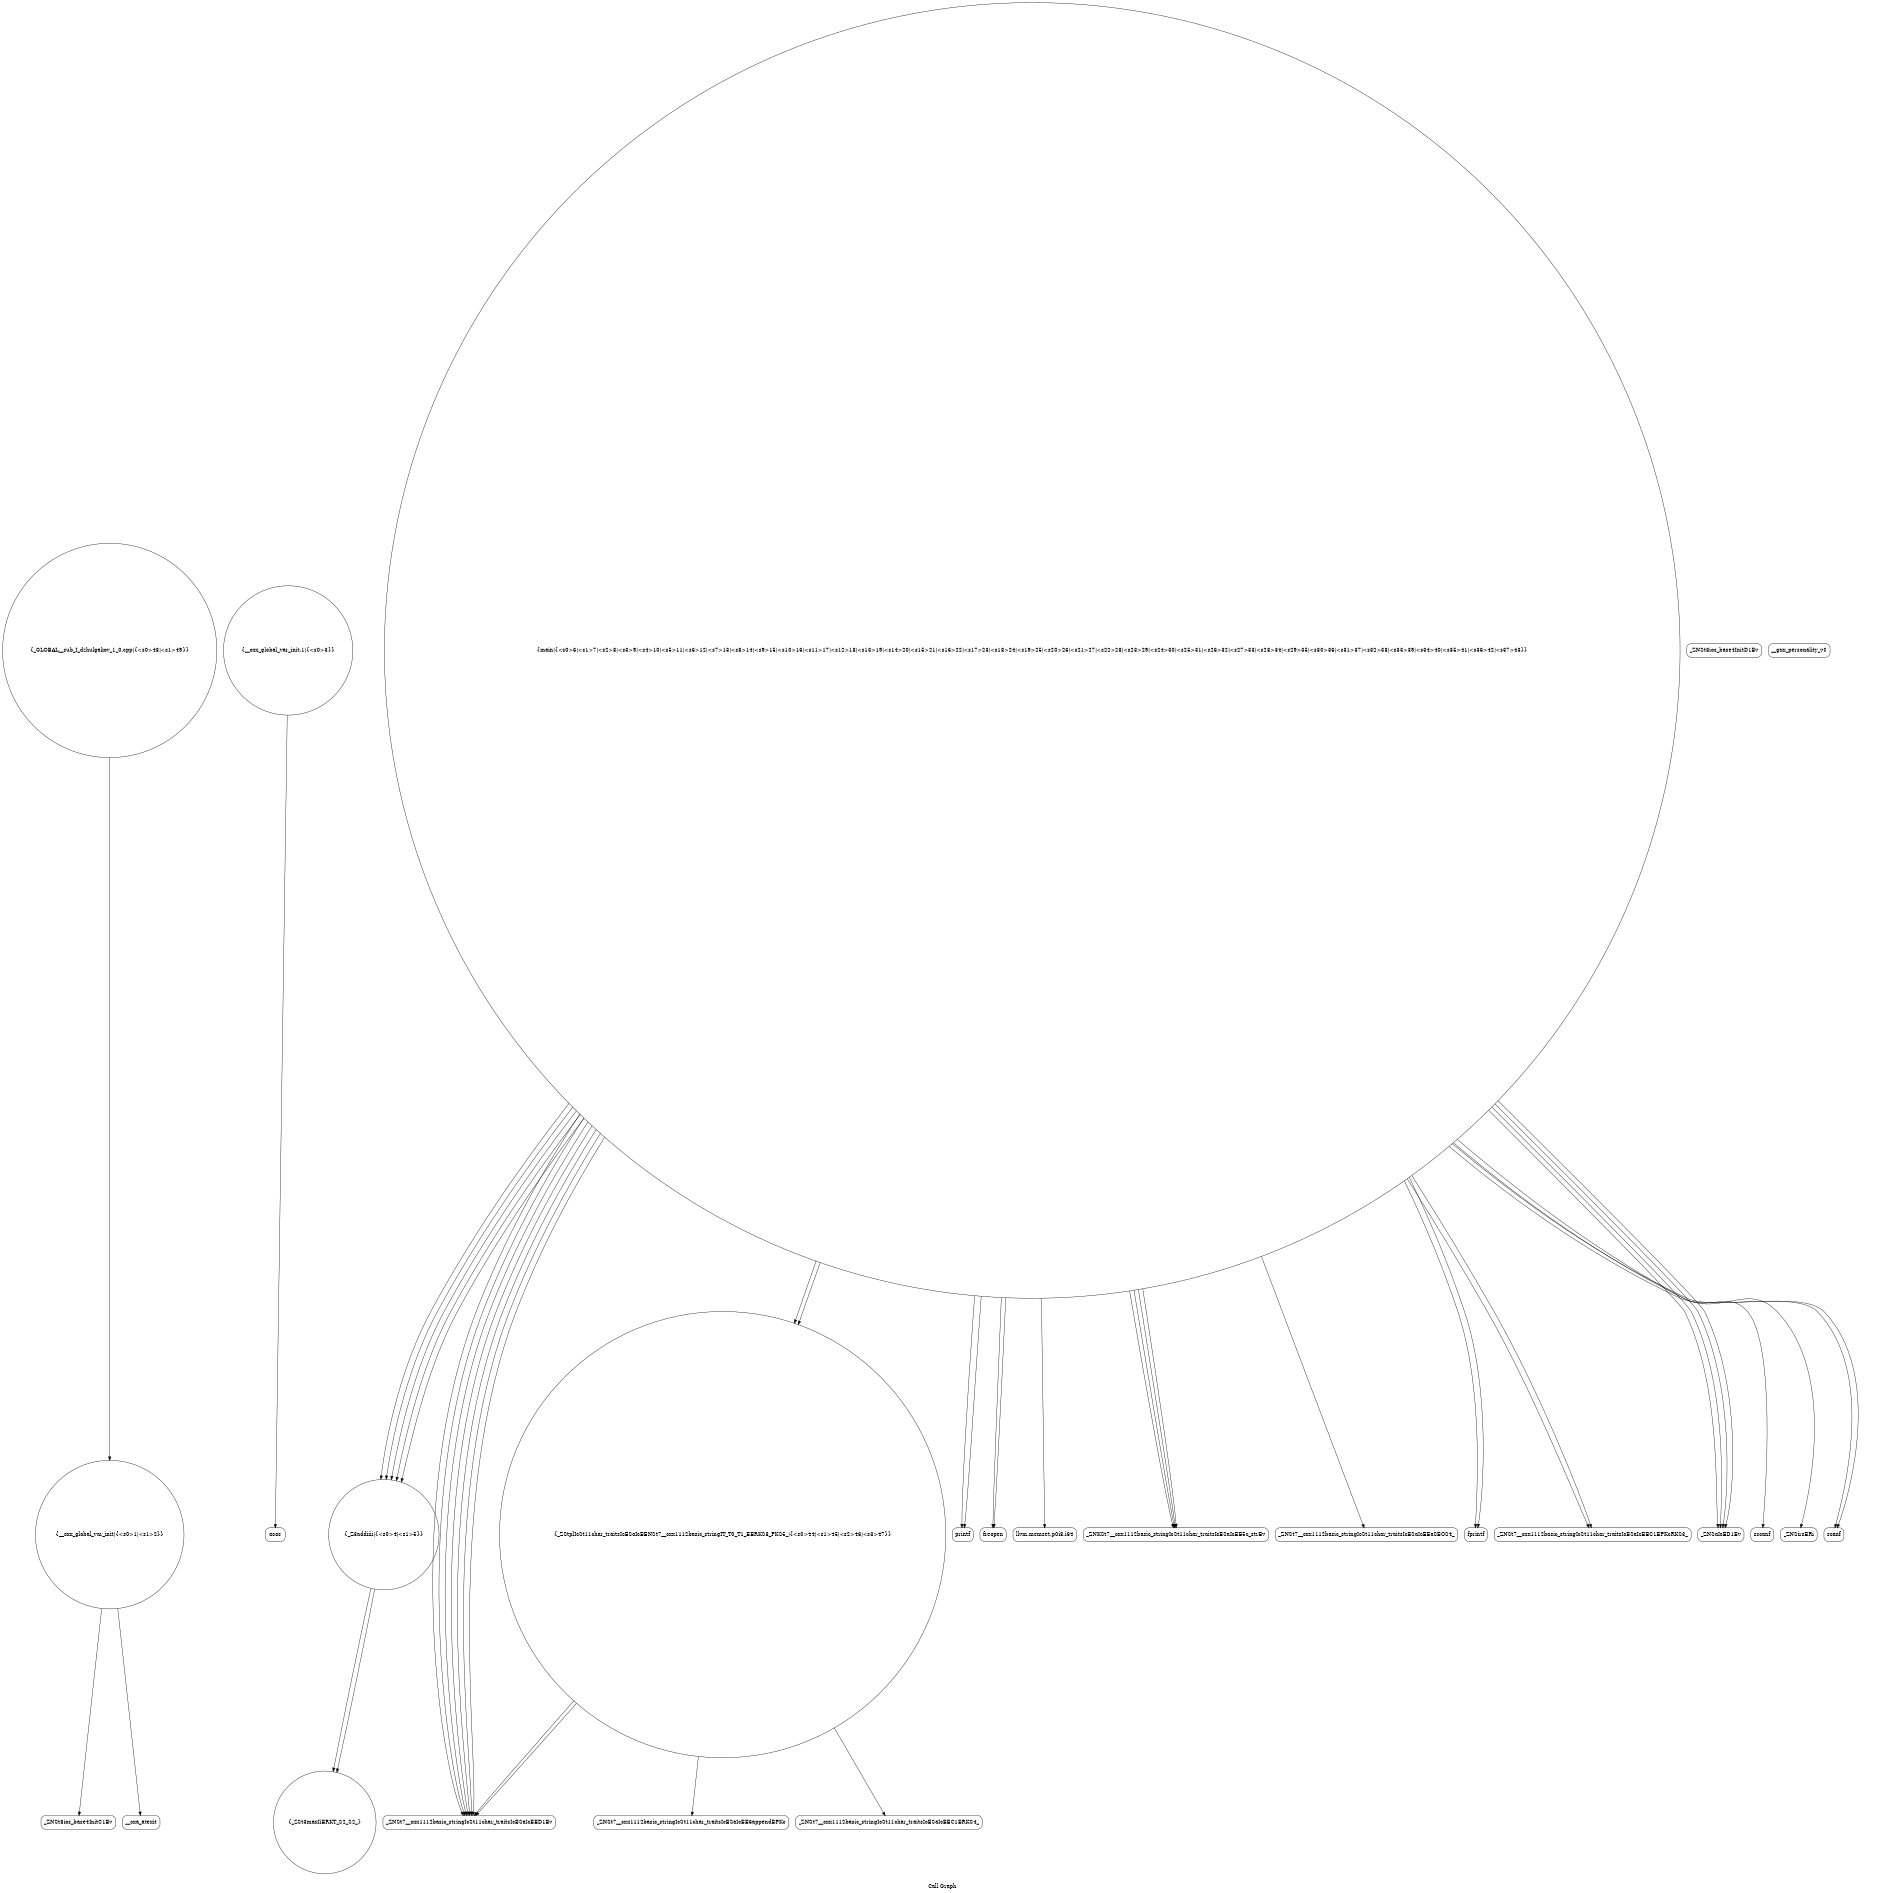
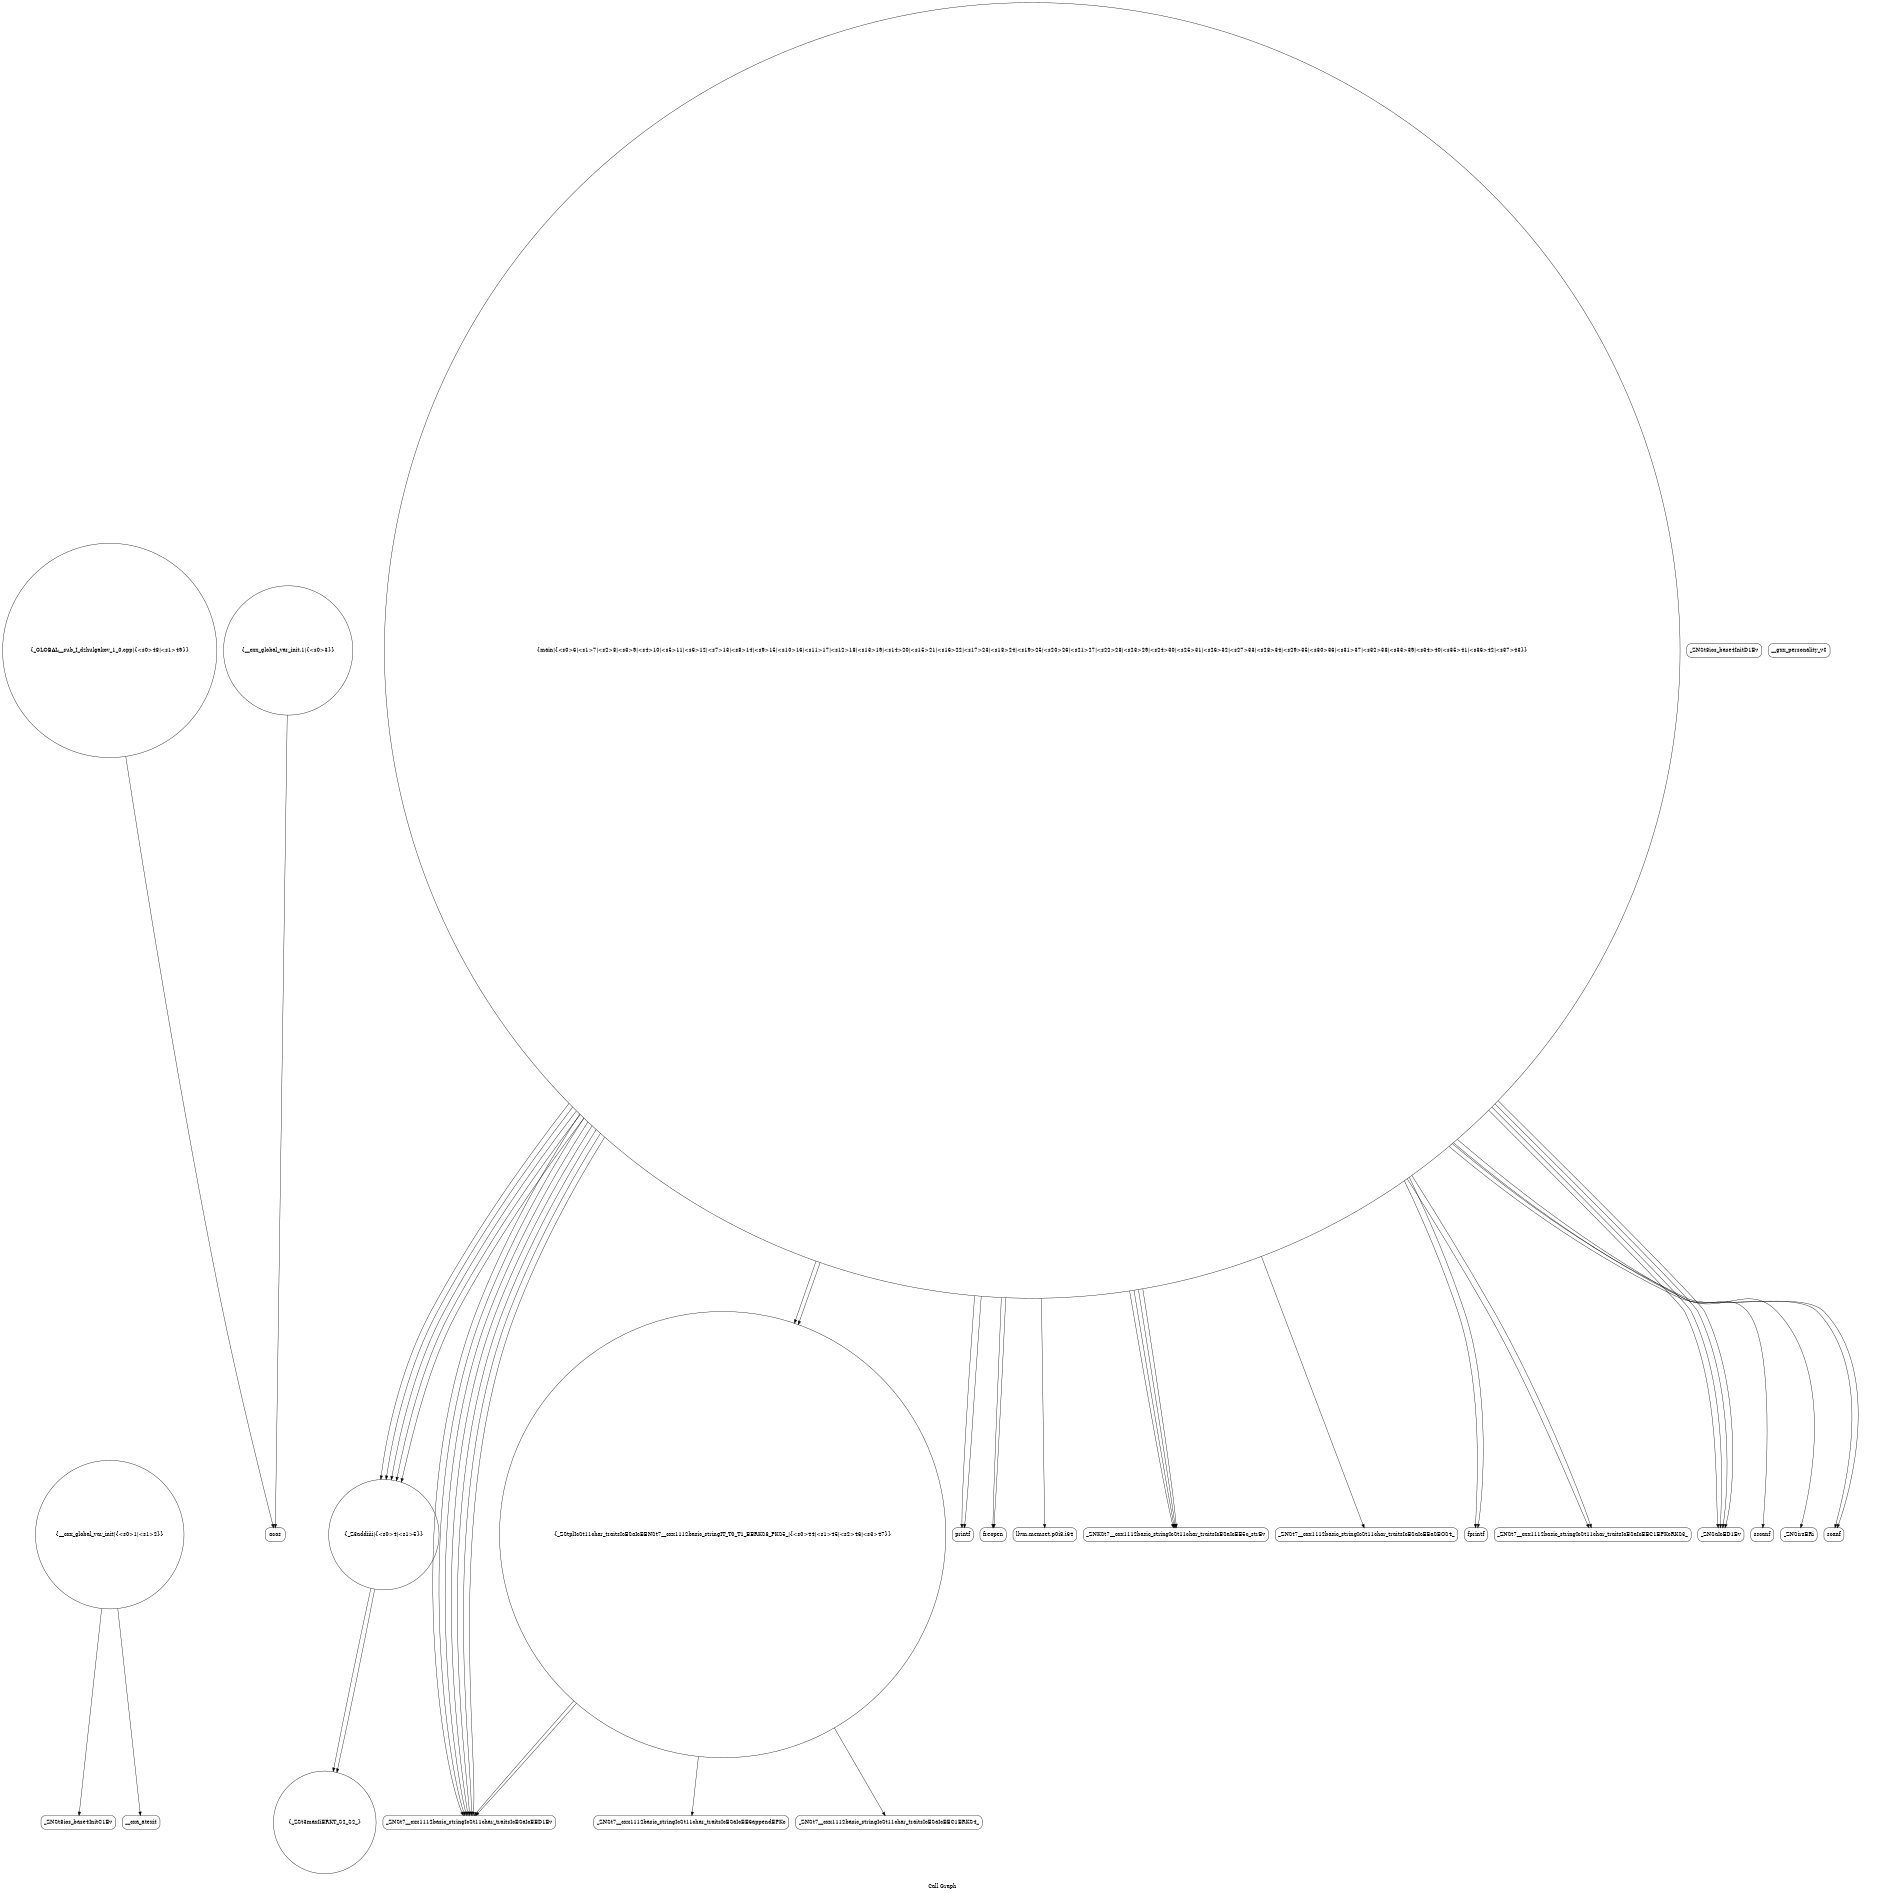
edge "{_GLOBAL__sub_I_dzhulgakov_1_0.cpp|{<s0>48|<s1>49}}" -> "{__cxx_global_var_init|{<s0>1|<s1>2}}": now "{_GLOBAL__sub_I_dzhulgakov_1_0.cpp|{<s0>48|<s1>49}}" -> "acos"
